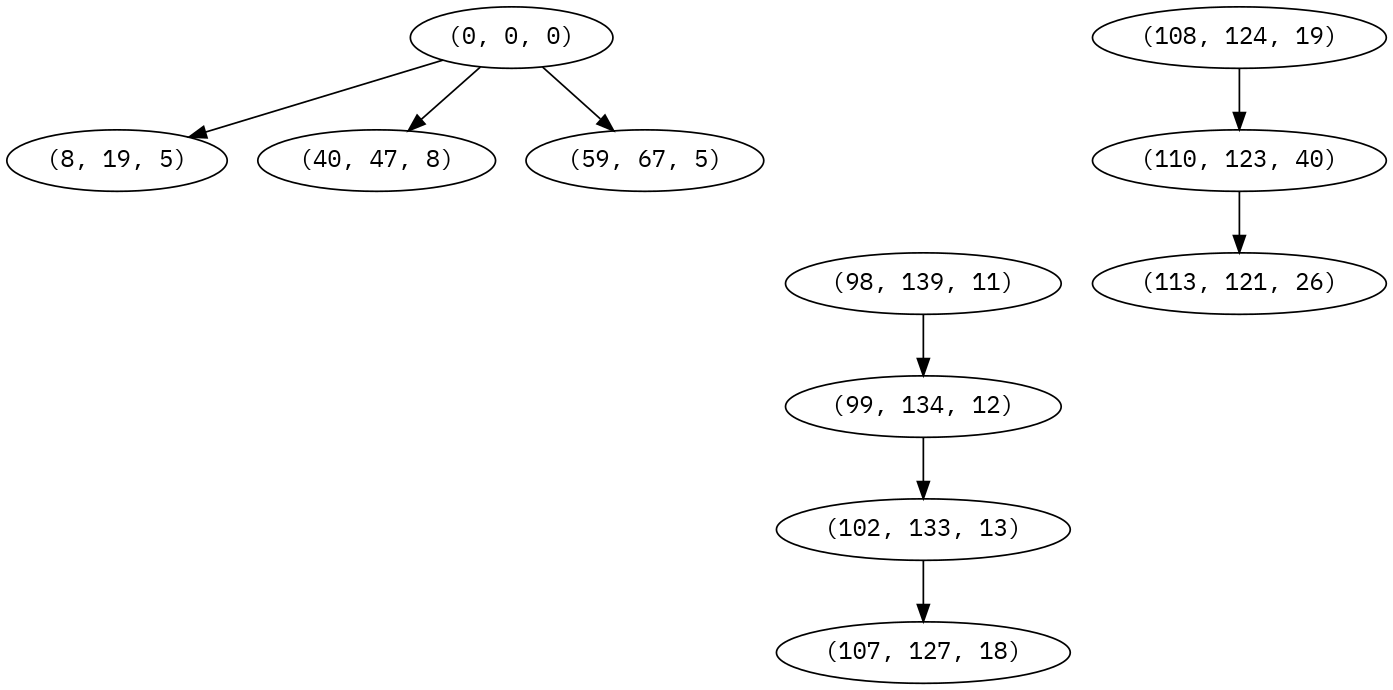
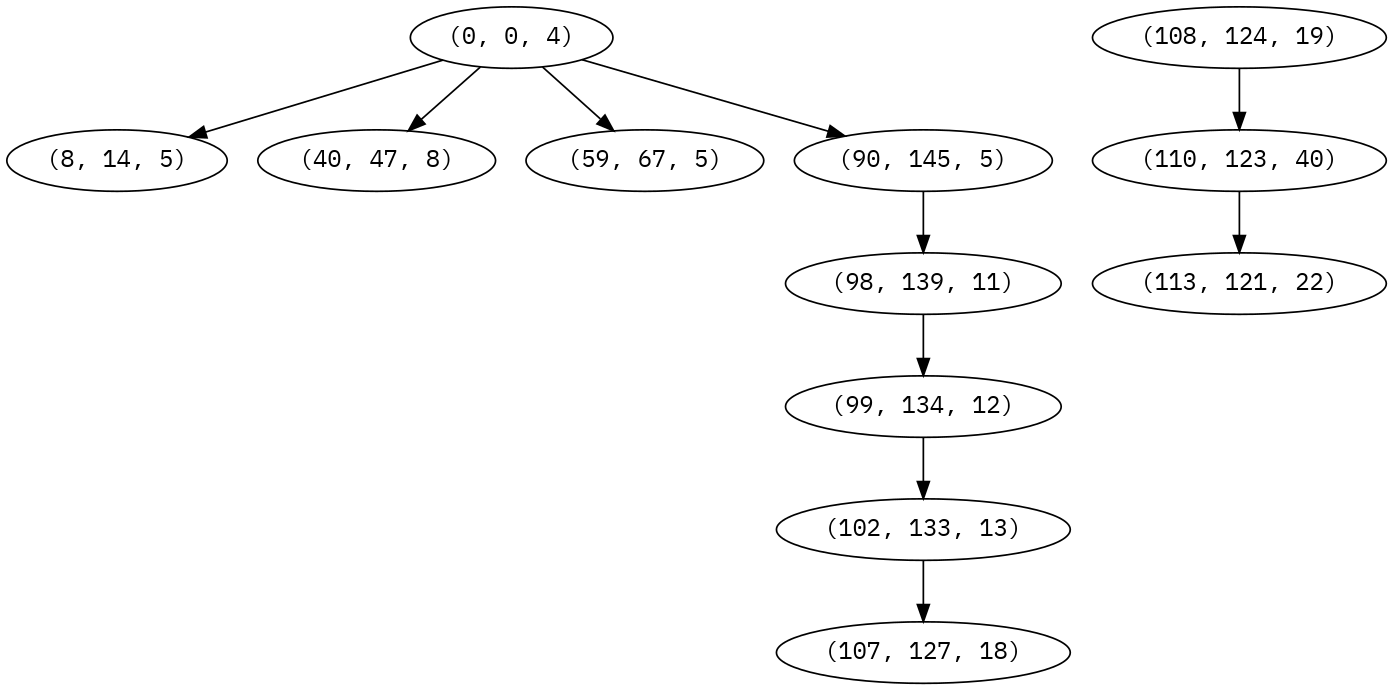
node "(0, 0, 0)": label "(0, 0, 0)" -> "(0, 0, 4)"
node "(8, 19, 5)": label "(8, 19, 5)" -> "(8, 14, 5)"
node "(90, 145, 5)": added
node "(113, 121, 26)": label "(113, 121, 26)" -> "(113, 121, 22)"
